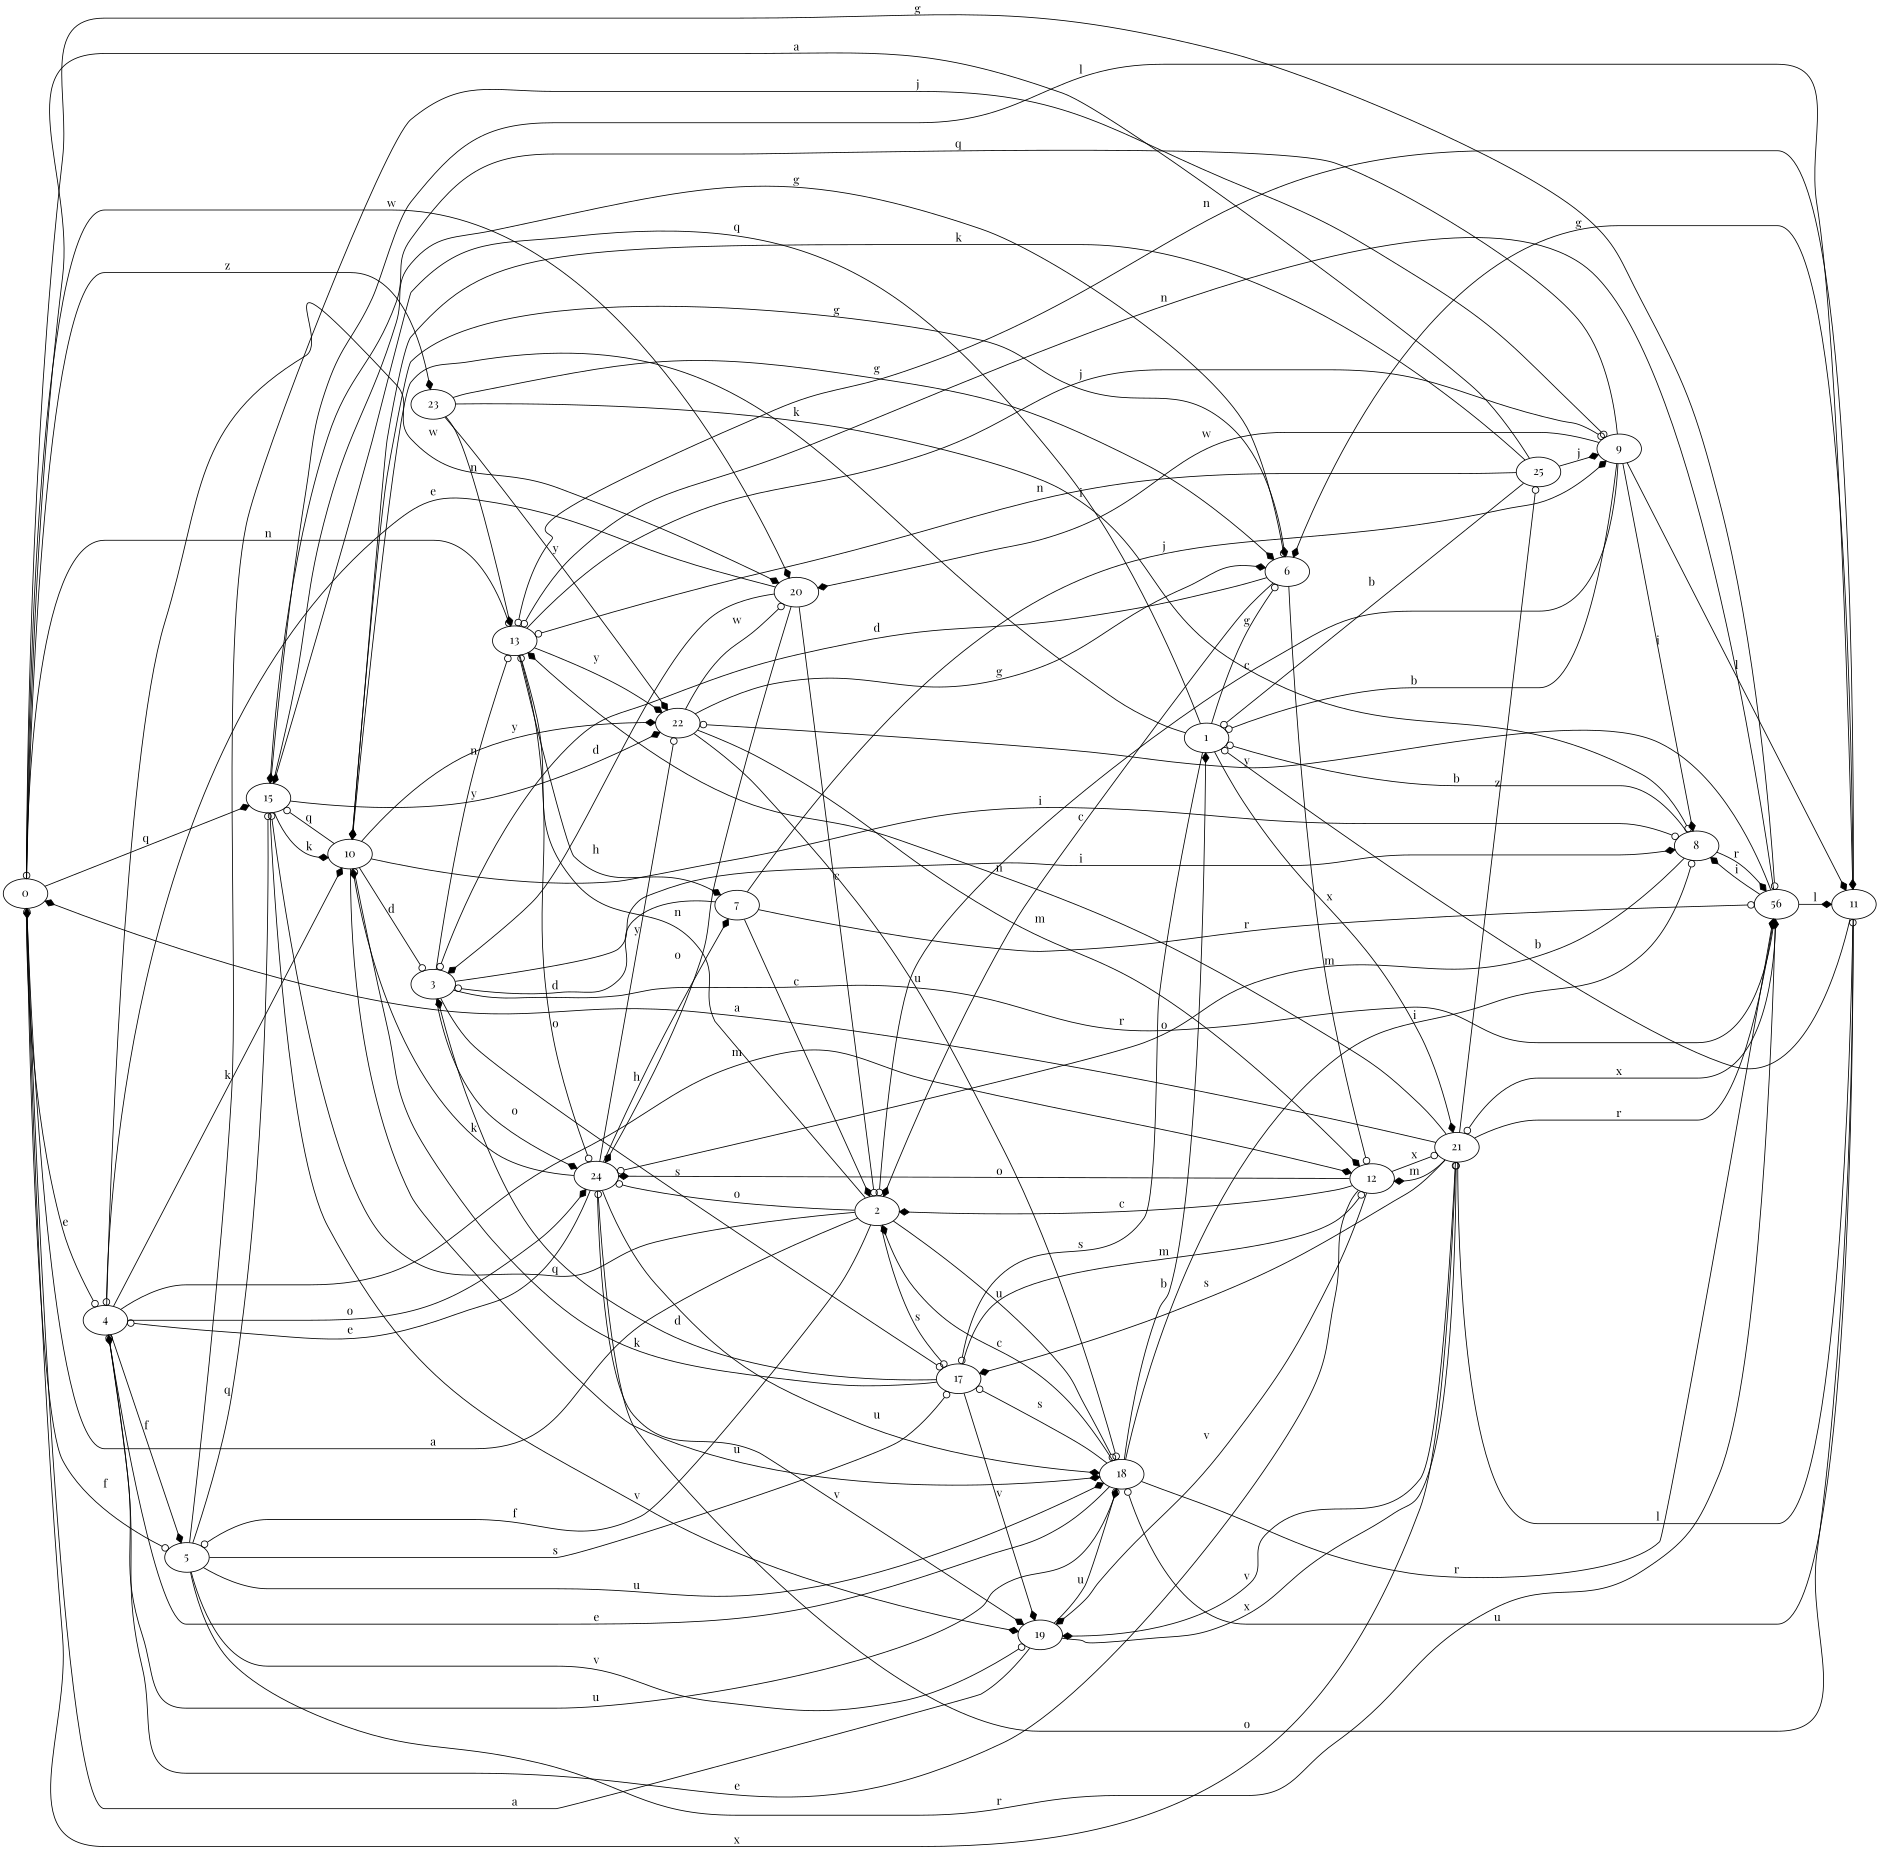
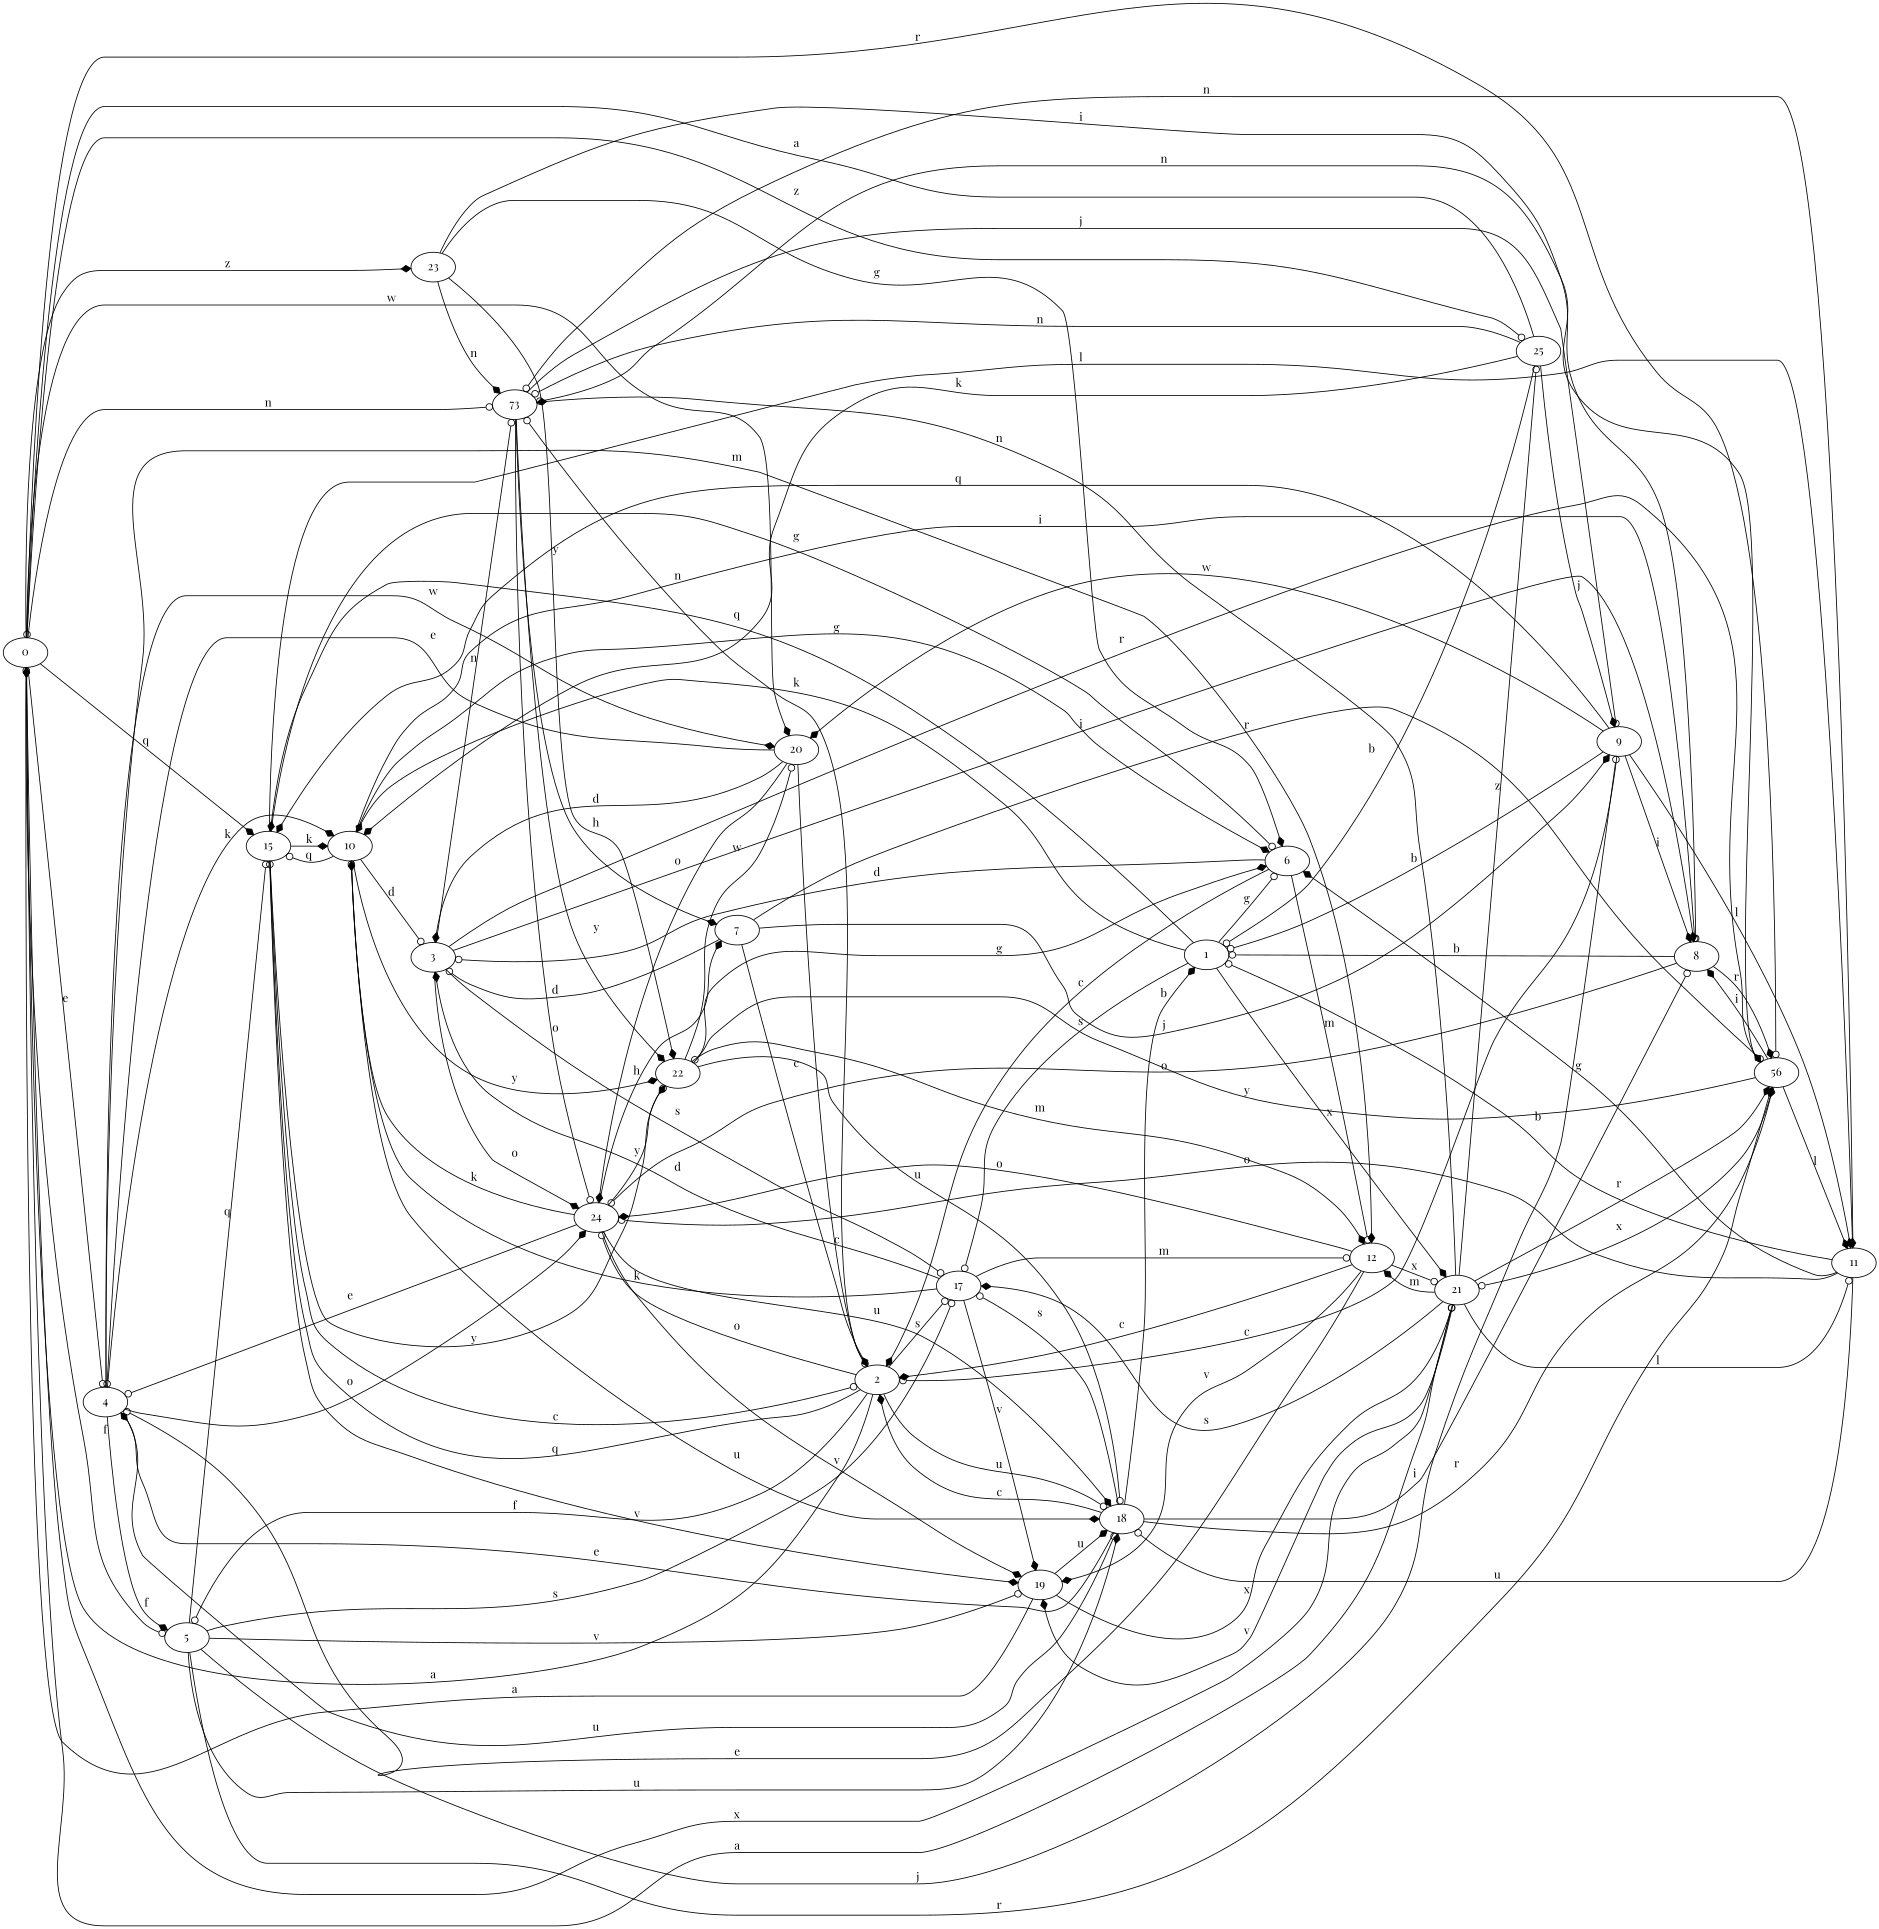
edge "0" -> "56": label "g" -> "r"
edge "0" -> "25": added, label "z"
node "13": label "13" -> "73"
edge "15" -> "2": added, label "c"
